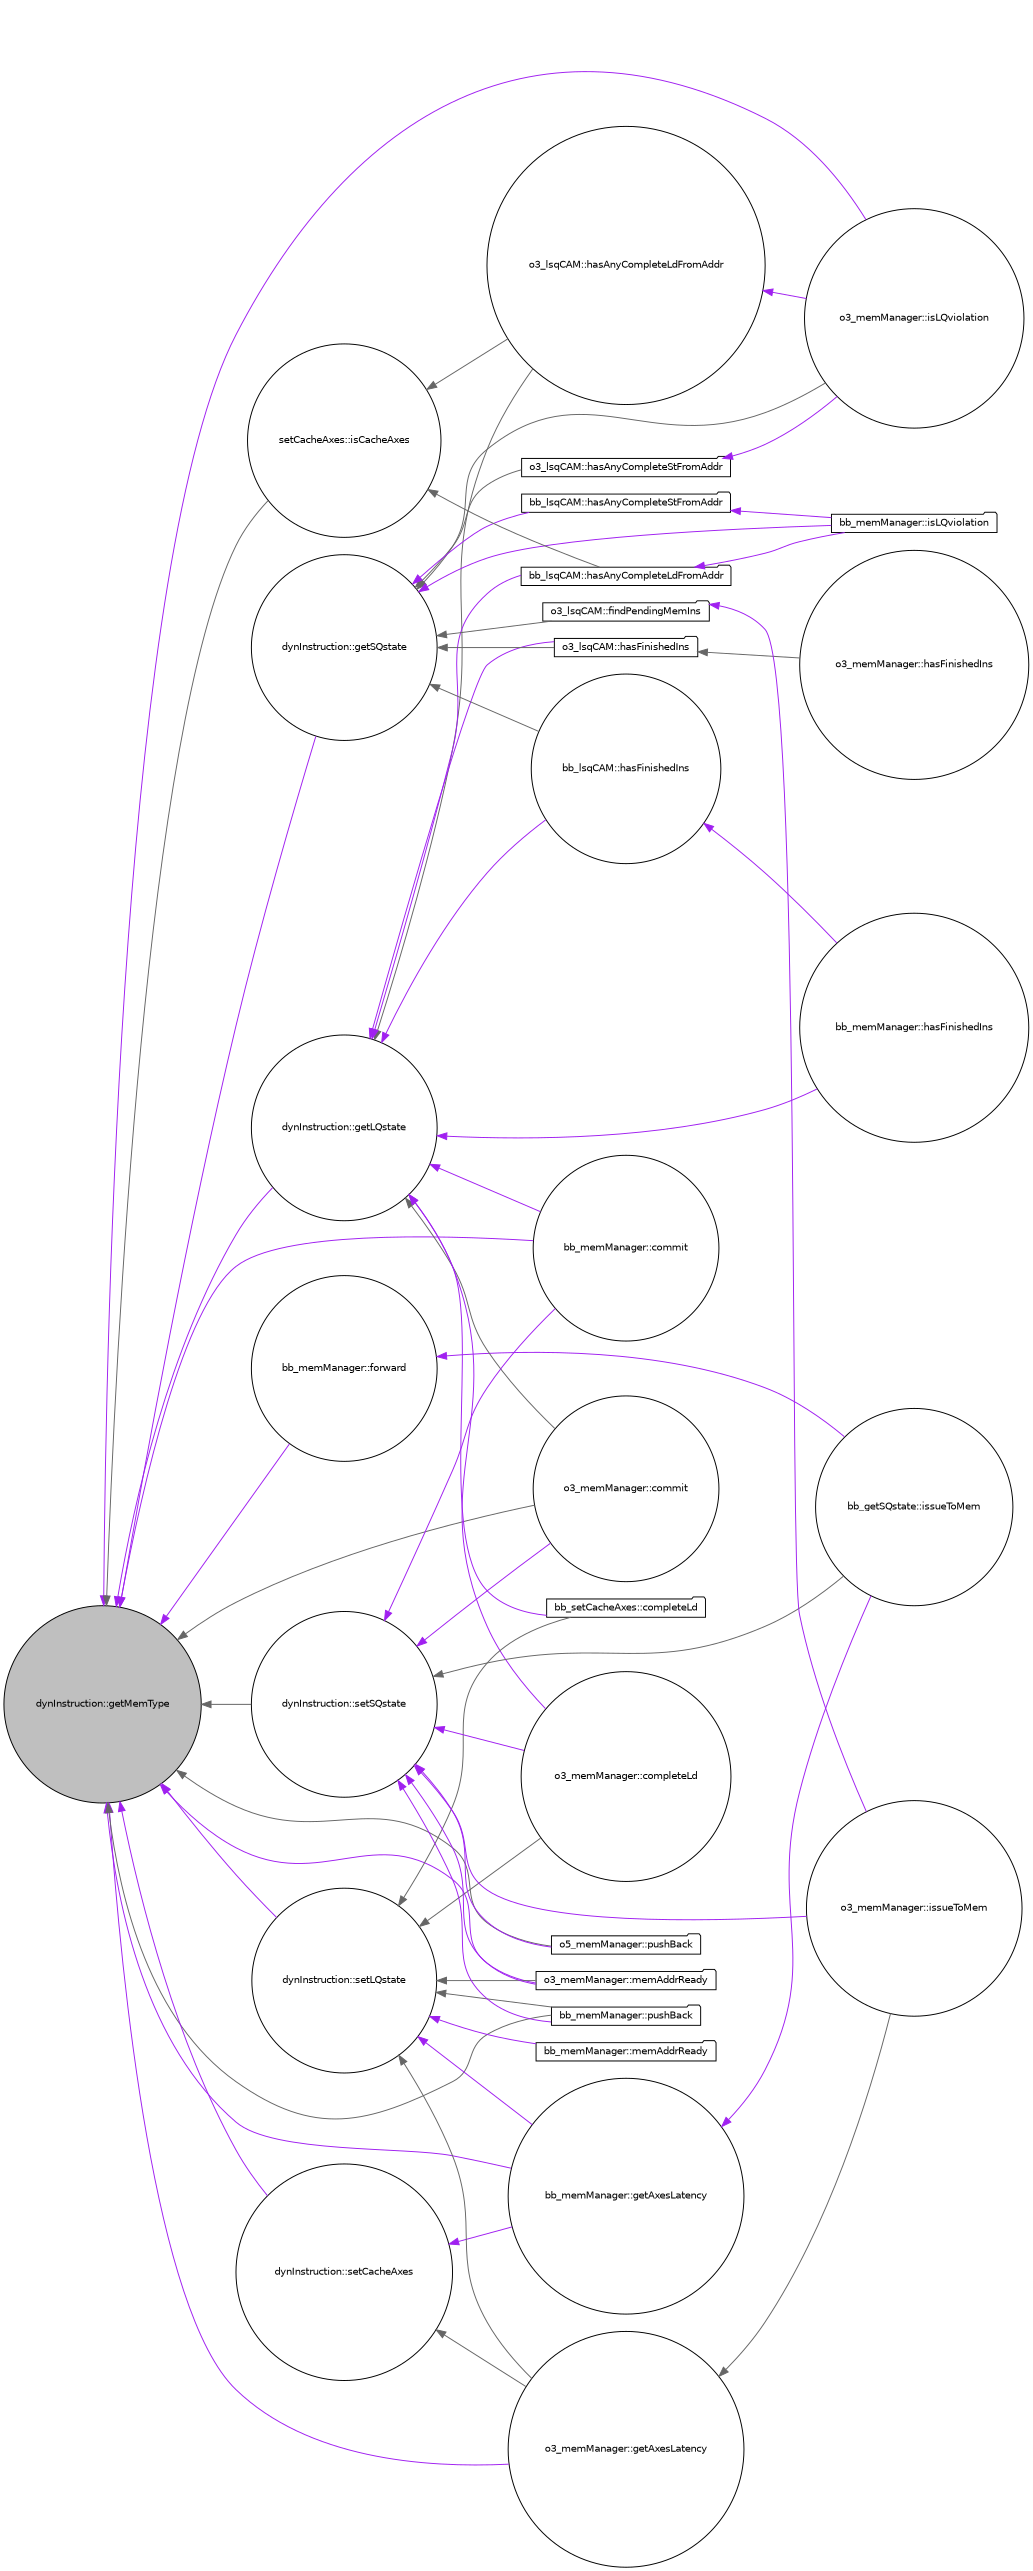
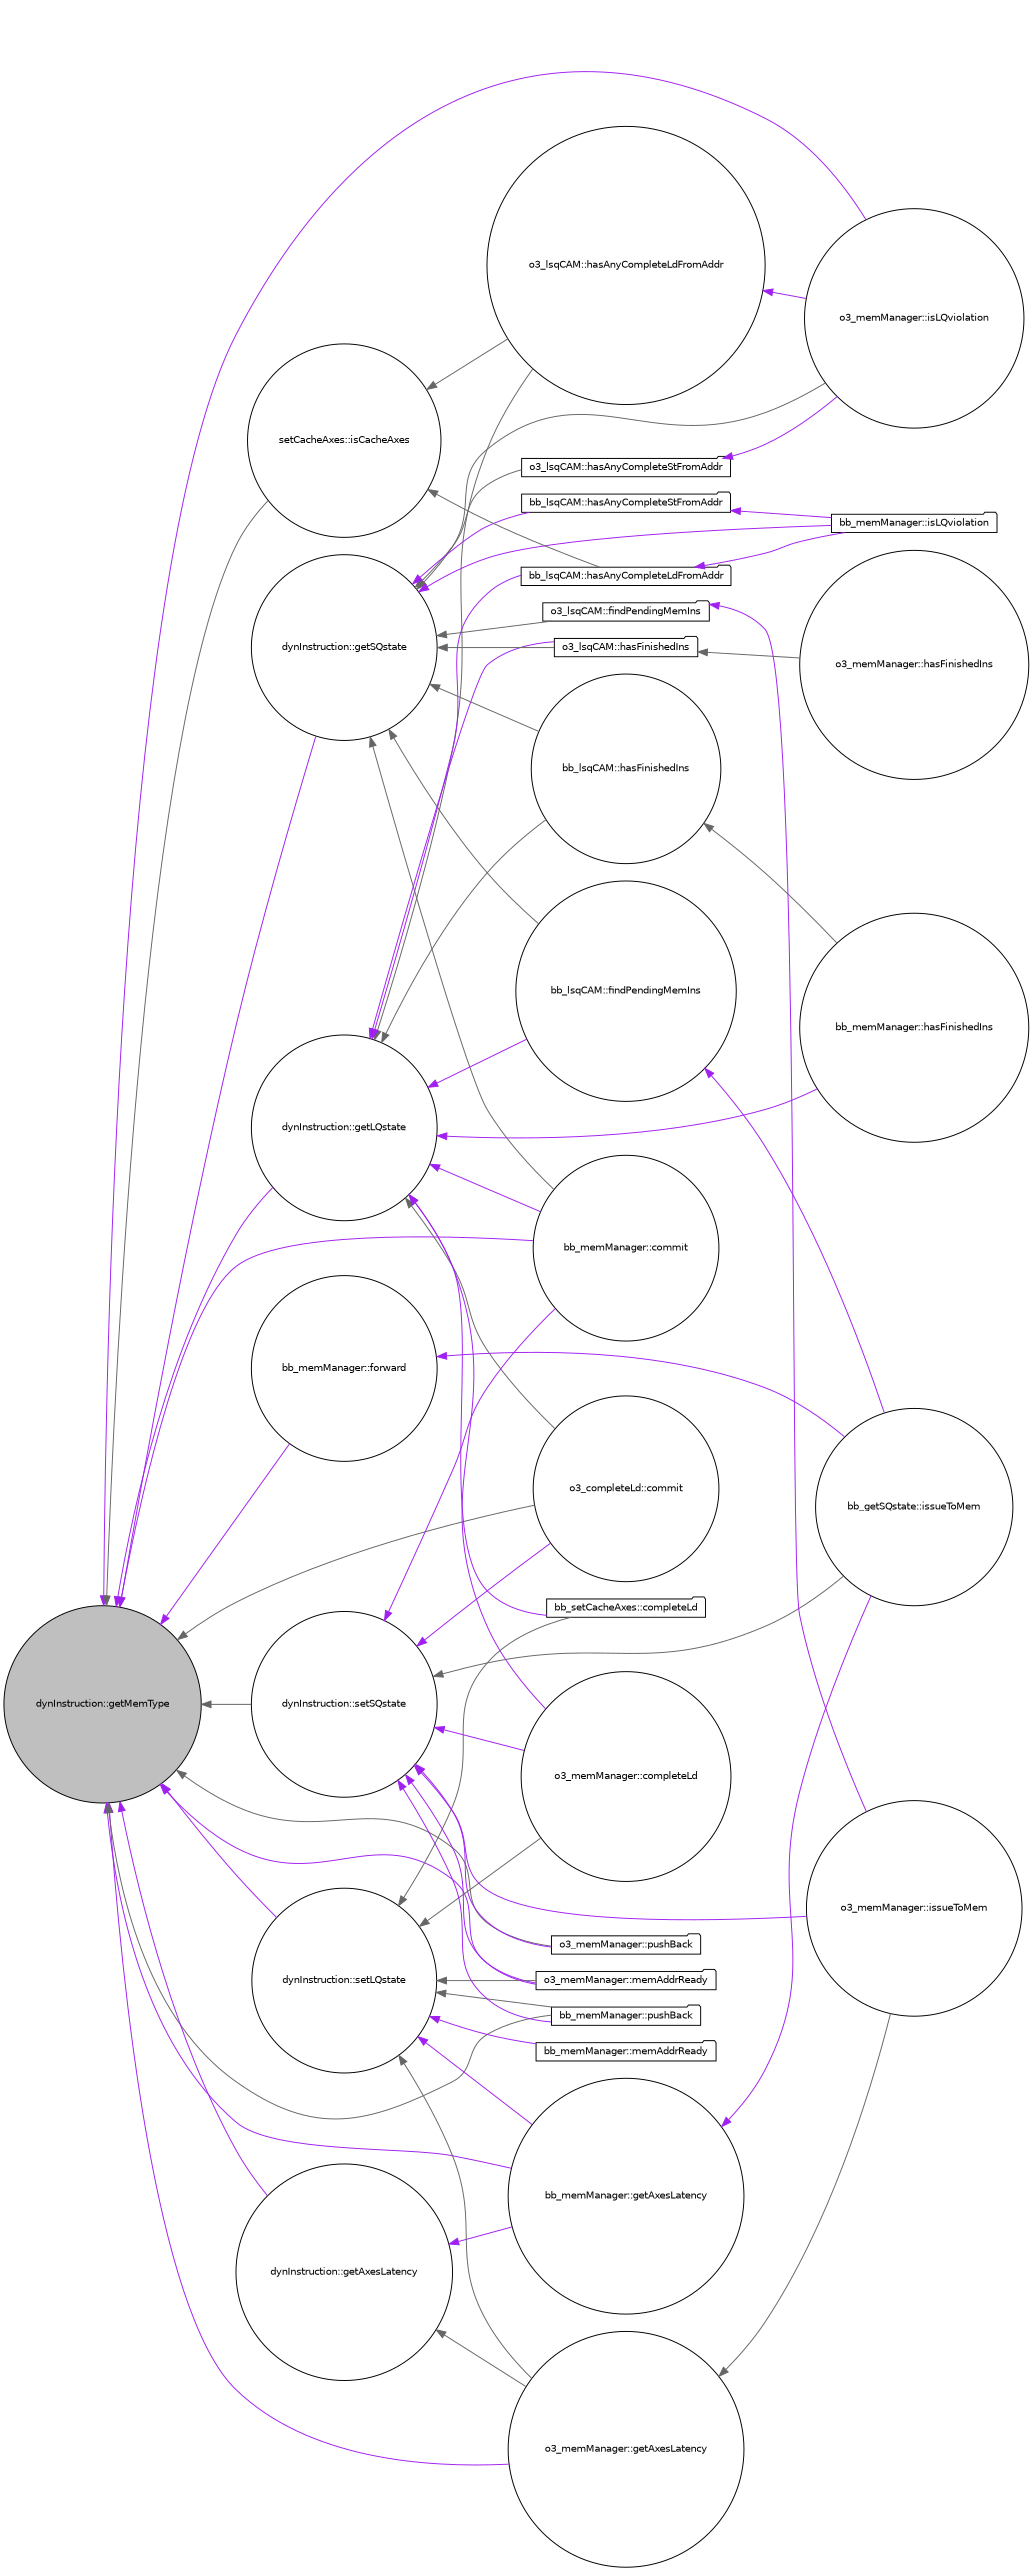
edge "bb_memManager::hasFinishedIns" -> "bb_lsqCAM::hasFinishedIns": color purple -> gray40
edge "bb_lsqCAM::hasFinishedIns" -> "dynInstruction::getLQstate": color purple -> gray40
edge "bb_memManager::commit" -> "dynInstruction::getSQstate": added
node "bb_lsqCAM::findPendingMemIns": added
node "o3_memManager::commit": label "o3_memManager::commit" -> "o3_completeLd::commit"
node "o5_memManager::pushBack": label "o5_memManager::pushBack" -> "o3_memManager::pushBack"
node "dynInstruction::setCacheAxes": label "dynInstruction::setCacheAxes" -> "dynInstruction::getAxesLatency"
